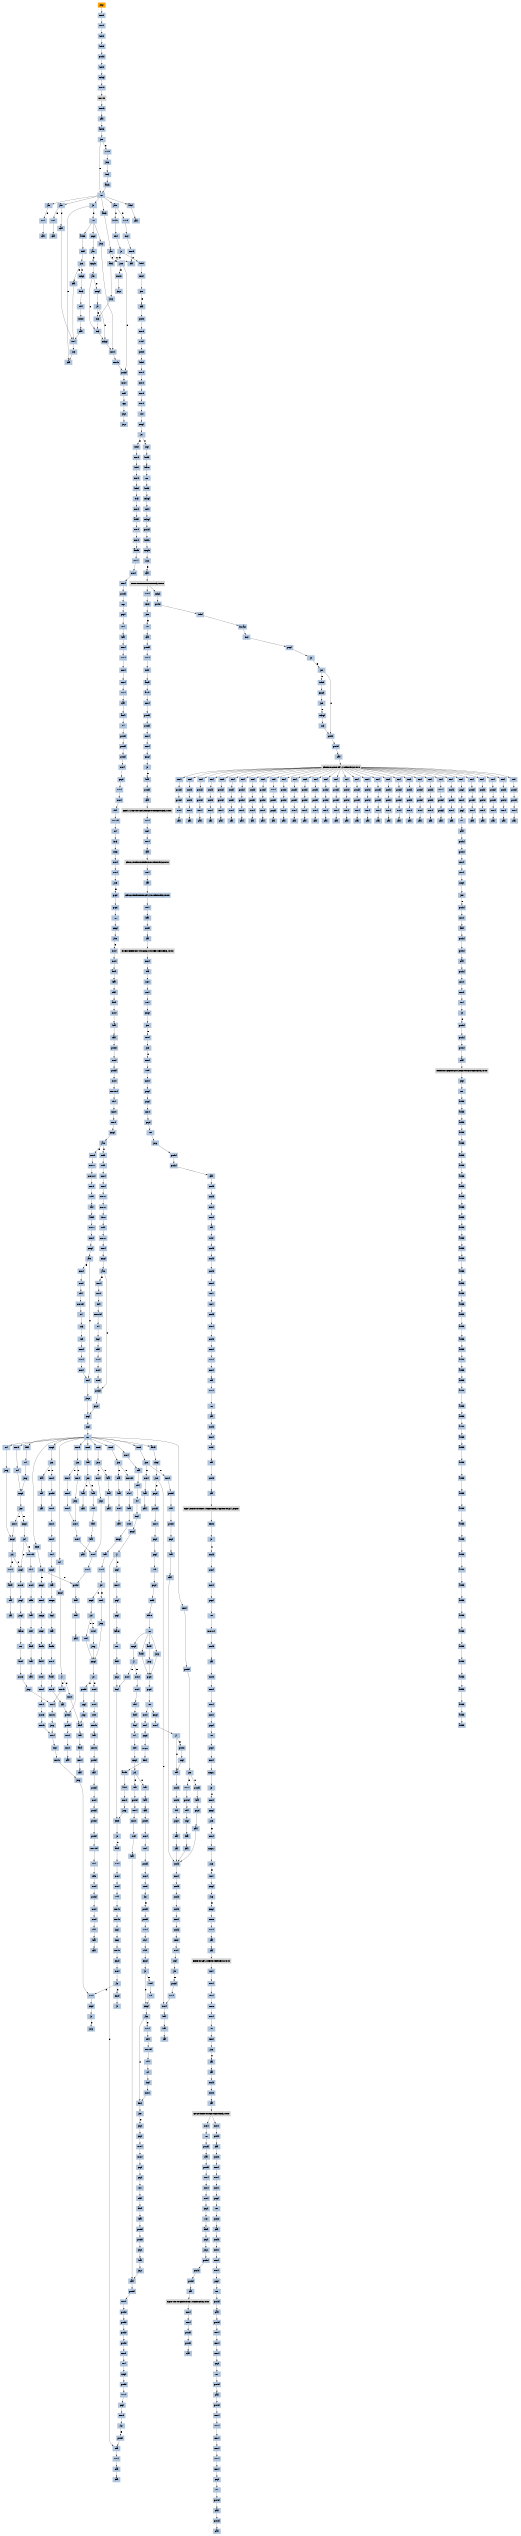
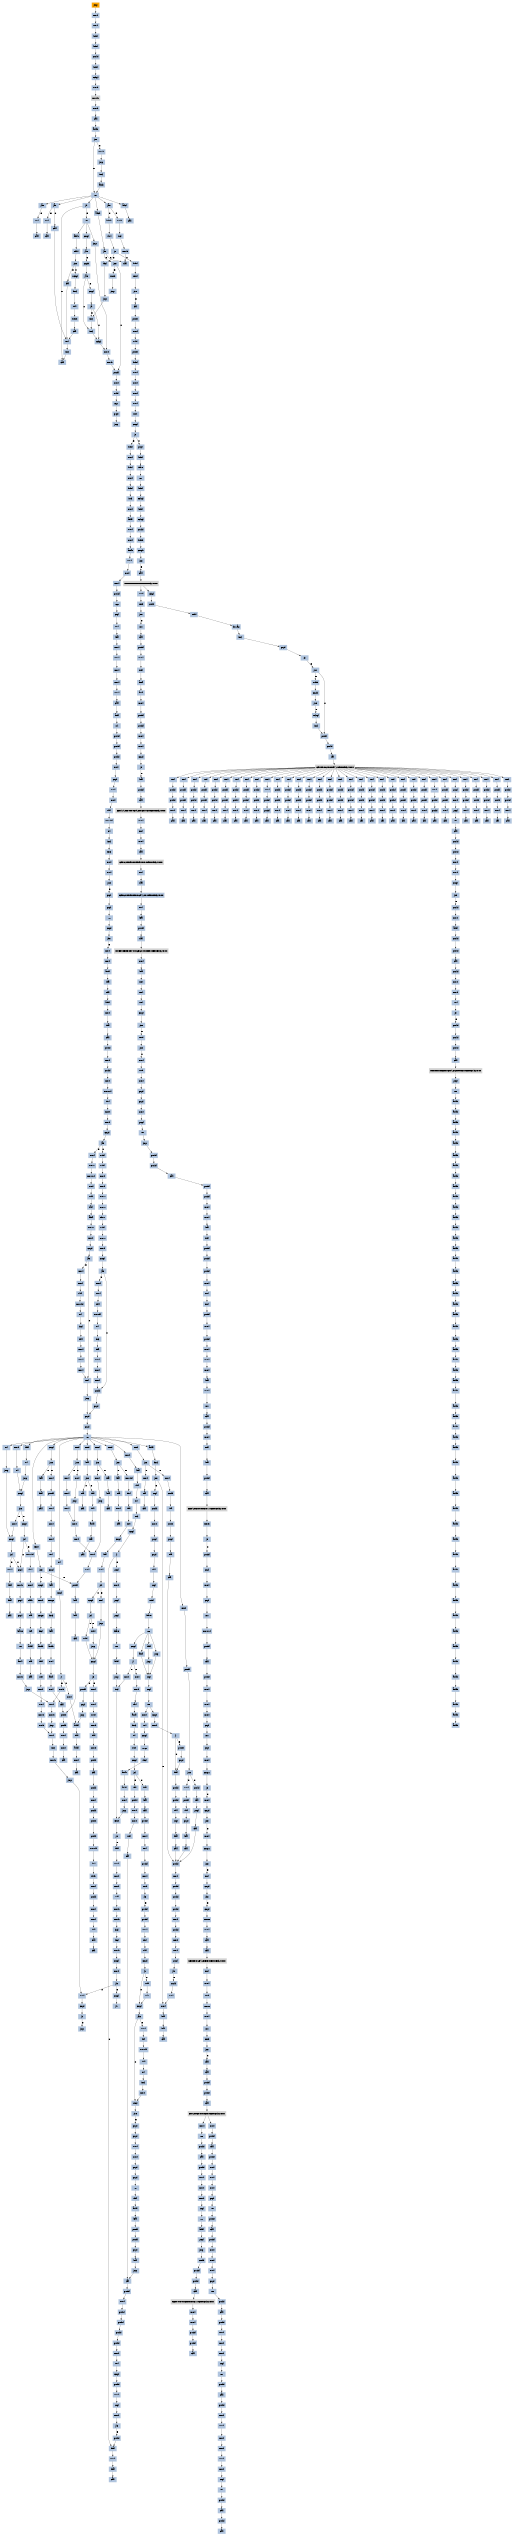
node "GETSTARTUPINFOW-KERNEL32-GETPROCESSHEAP": label "GETSTARTUPINFOW-KERNEL32-GETPROCESSHEAP" -> "GETSTARTUPINFOW-KERNEL32-DLL"
